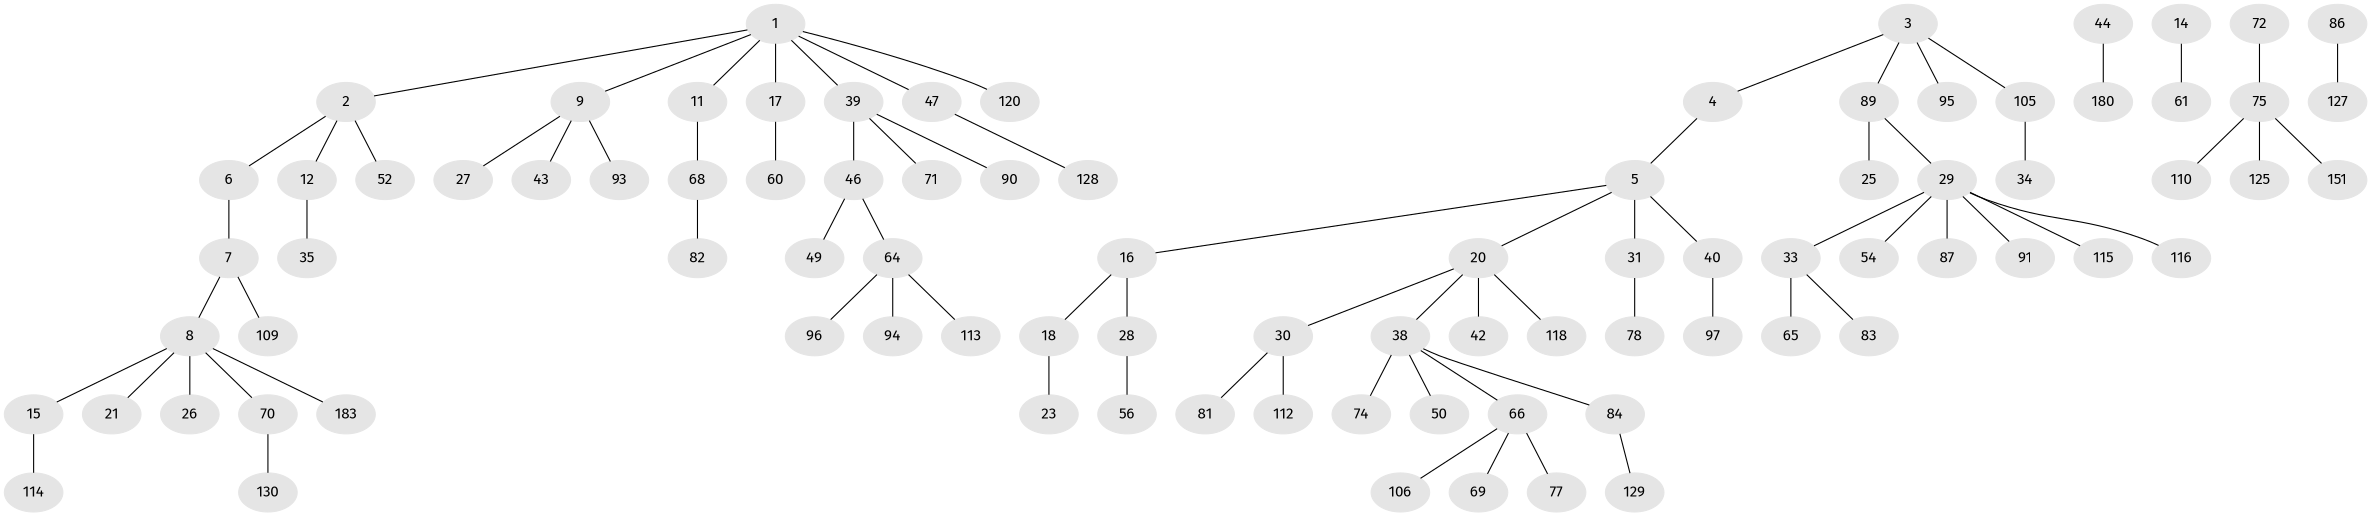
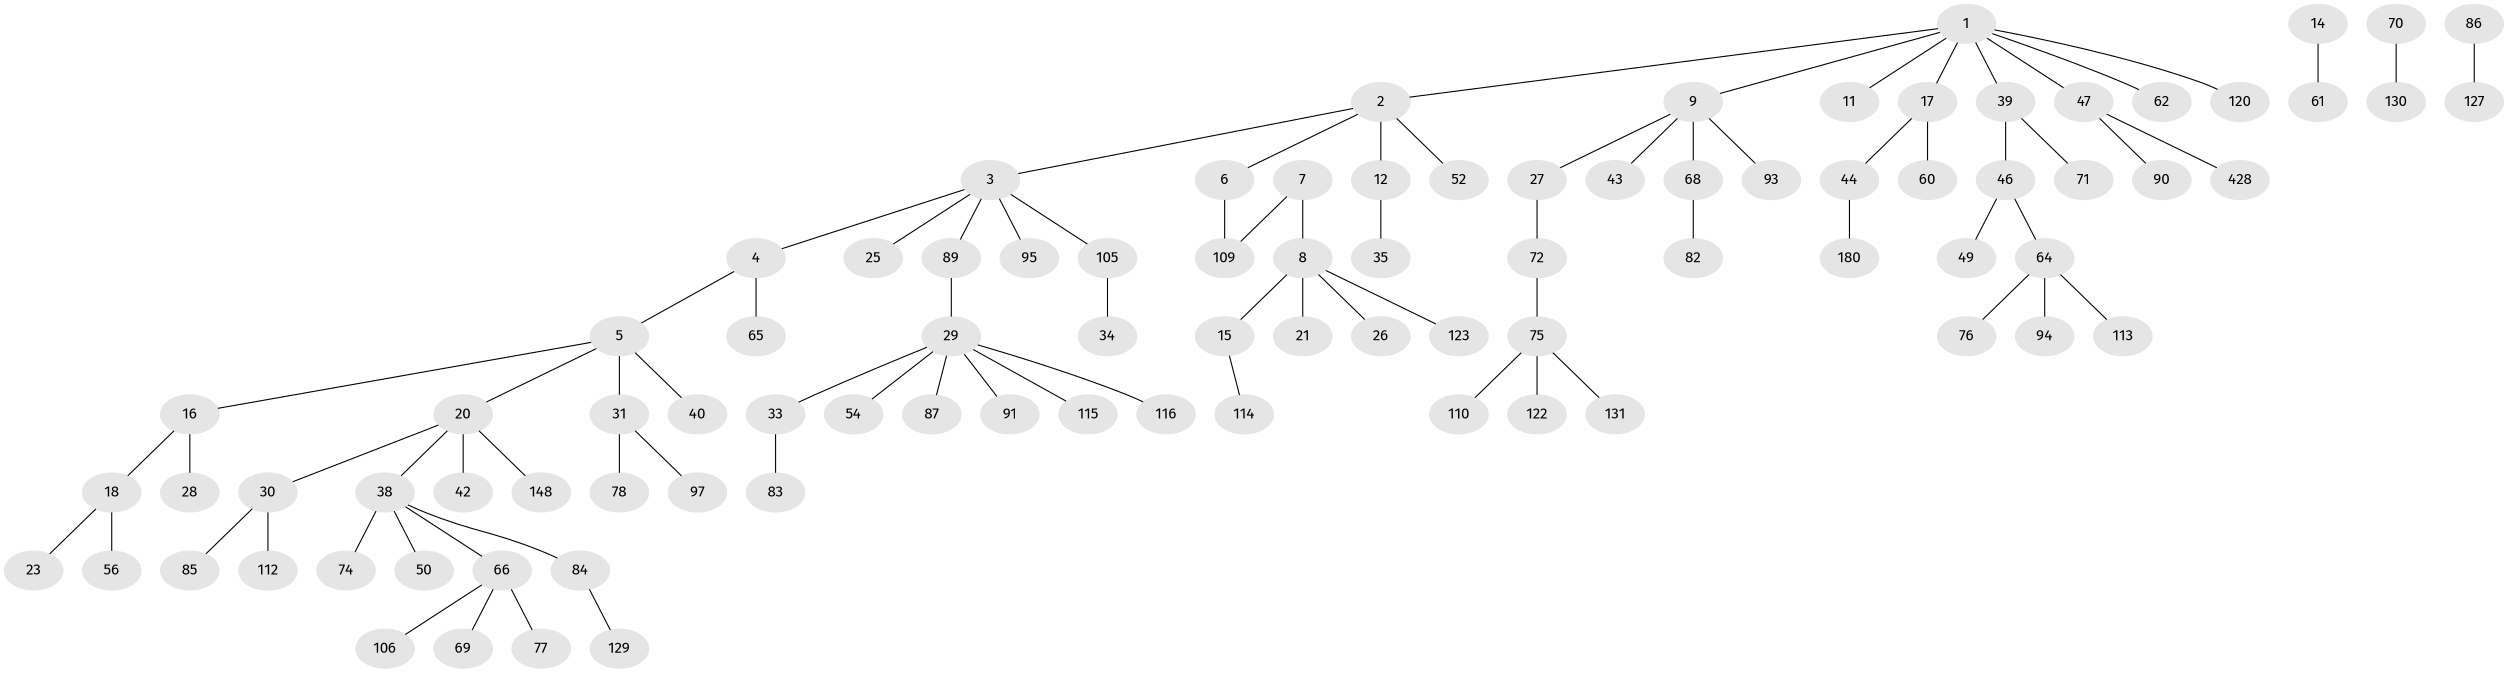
node "62": added
edge "11" -- "68": now "9" -- "68"
edge "39" -- "90": now "47" -- "90"
edge "2" -- "3": added
edge "89" -- "25": now "3" -- "25"
edge "17" -- "44": added
node "128": label "128" -> "428"
node "125": label "125" -> "122"
node "151": label "151" -> "131"
edge "6" -- "7": now "6" -- "109"
edge "27" -- "72": added
edge "40" -- "97": now "31" -- "97"
edge "33" -- "65": now "4" -- "65"
node "96": label "96" -> "76"
node "118": label "118" -> "148"
edge "8" -- "70": removed
edge "28" -- "56": now "18" -- "56"
node "183": label "183" -> "123"
node "81": label "81" -> "85"
